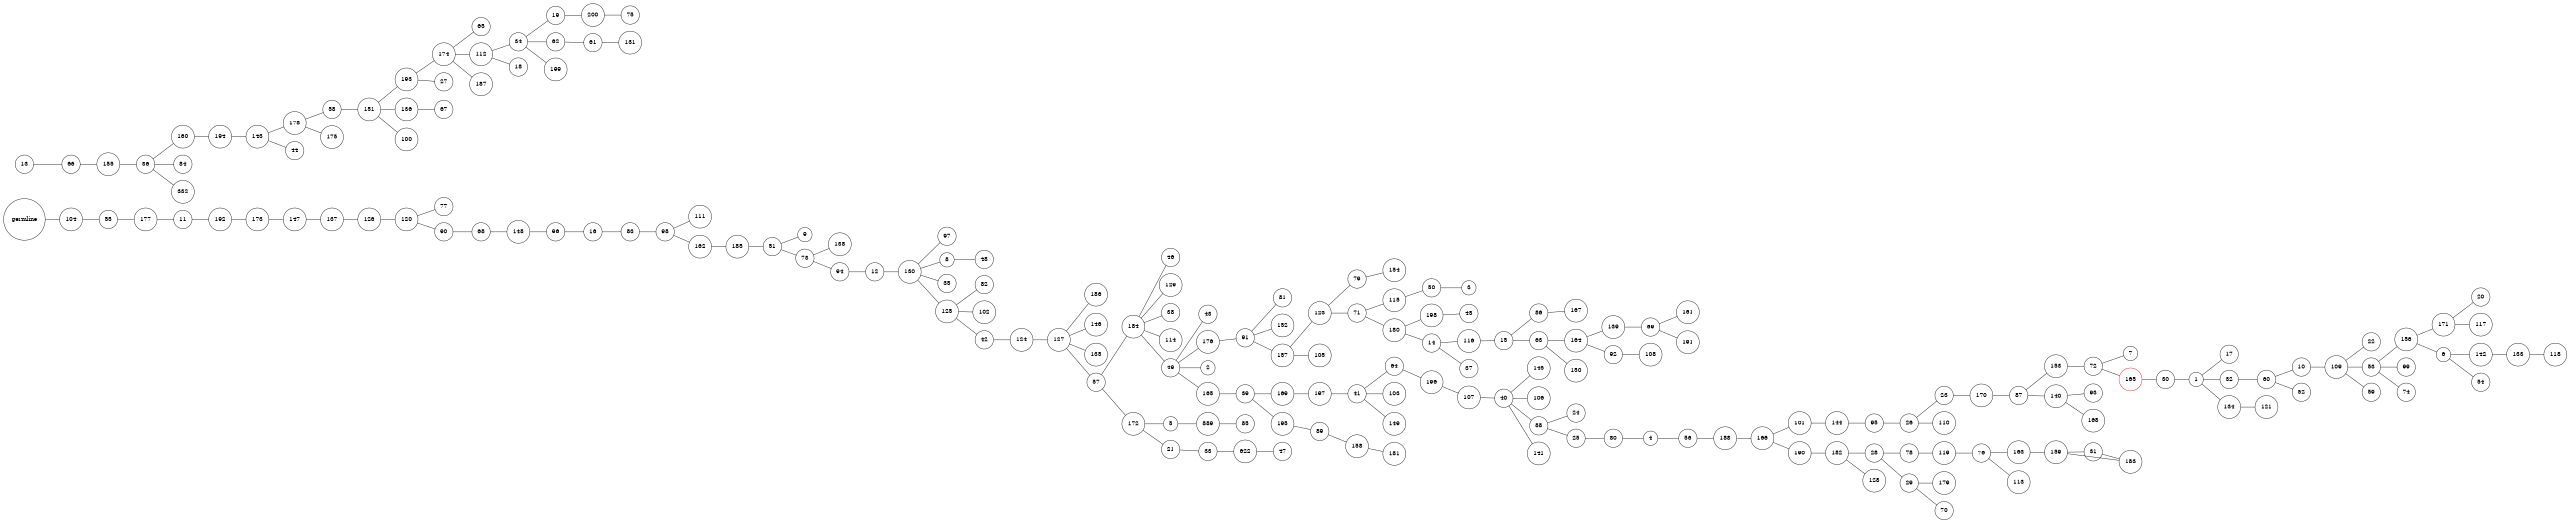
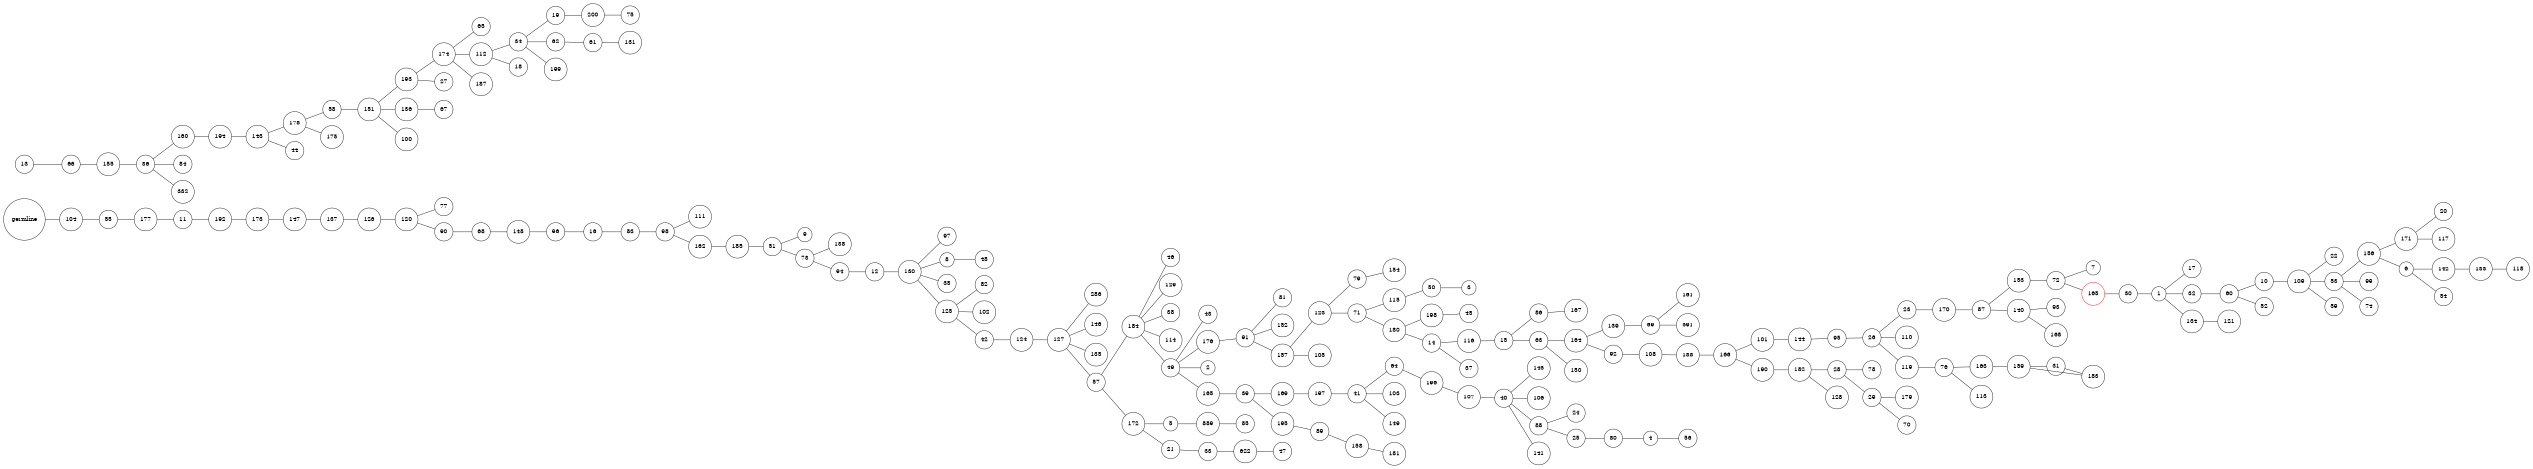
node "186": label "186" -> "286"
node "191": label "191" -> "591"
edge "56" -- "188": now "108" -- "188"
edge "78" -- "119": now "26" -- "119"
